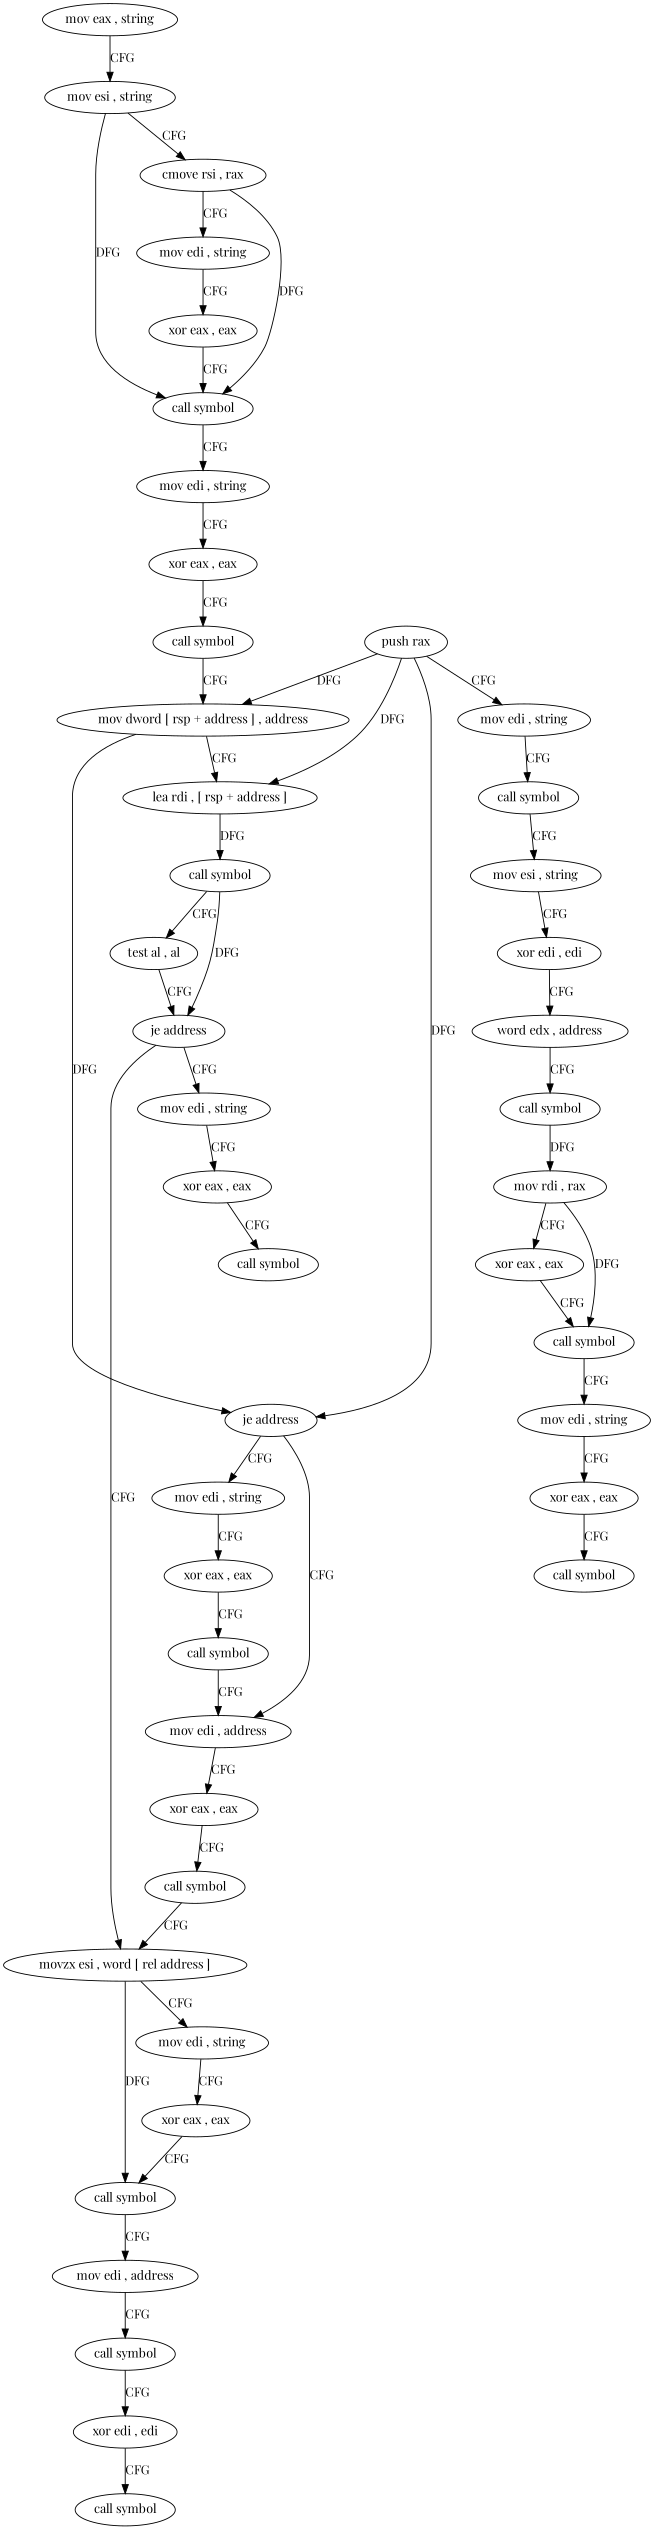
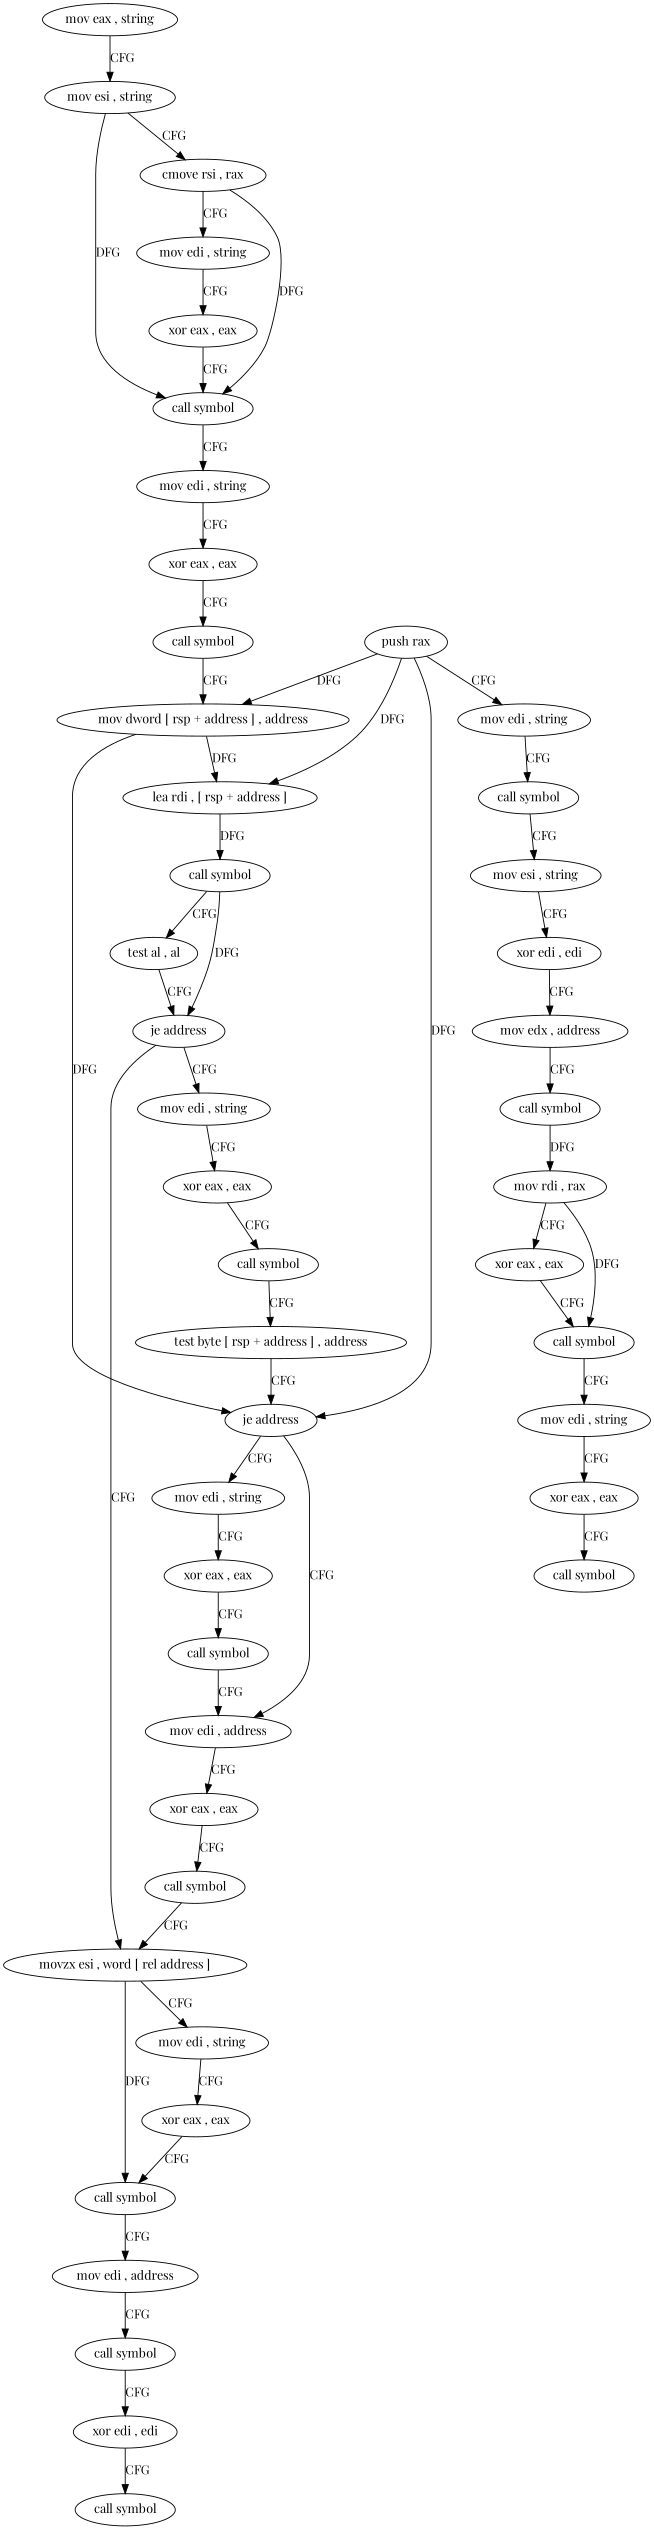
edge "mov dword [ rsp + address ] , address" -> "lea rdi , [ rsp + address ]": label "CFG" -> "DFG"
node "word edx , address": label "word edx , address" -> "mov edx , address"
node "test byte [ rsp + address ] , address": added
